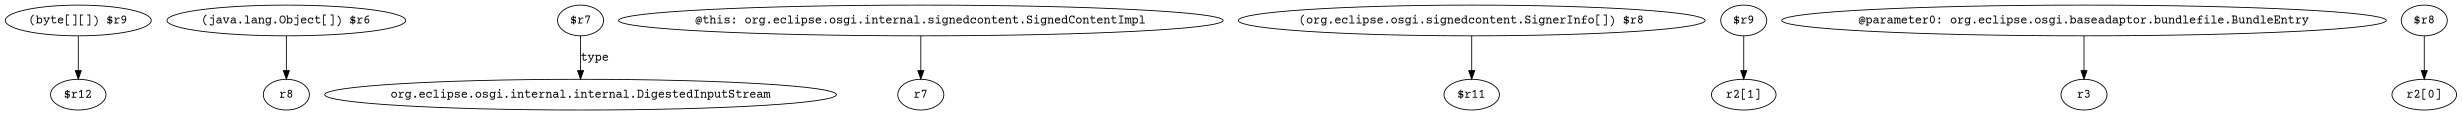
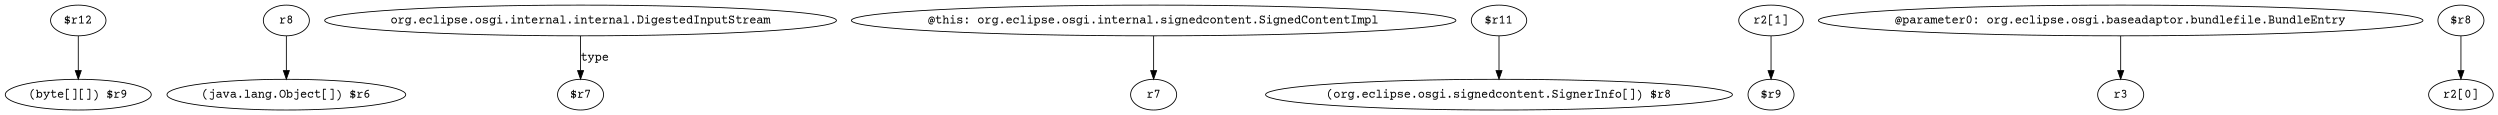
edge "(byte[][]) $r9" -> "$r12": reversed
edge "(java.lang.Object[]) $r6" -> "r8": reversed
edge "$r7" -> "org.eclipse.osgi.internal.internal.DigestedInputStream": reversed
edge "(org.eclipse.osgi.signedcontent.SignerInfo[]) $r8" -> "$r11": reversed
edge "$r9" -> "r2[1]": reversed
